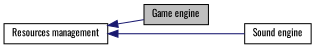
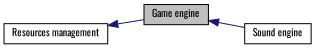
edge "Sound engine" -> "Resources management": now "Sound engine" -> "Game engine"
